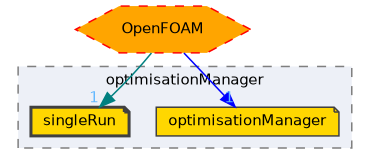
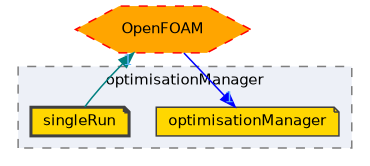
edge "OpenFOAM" -> "singleRun": reversed
